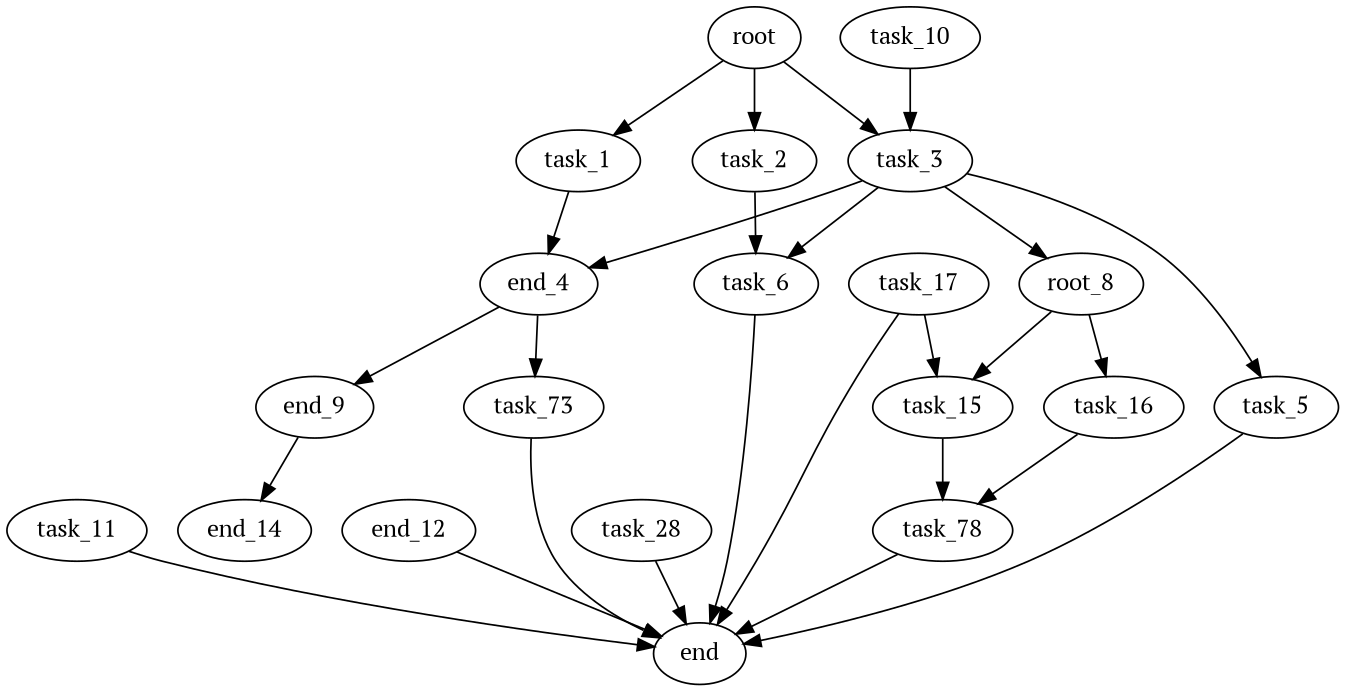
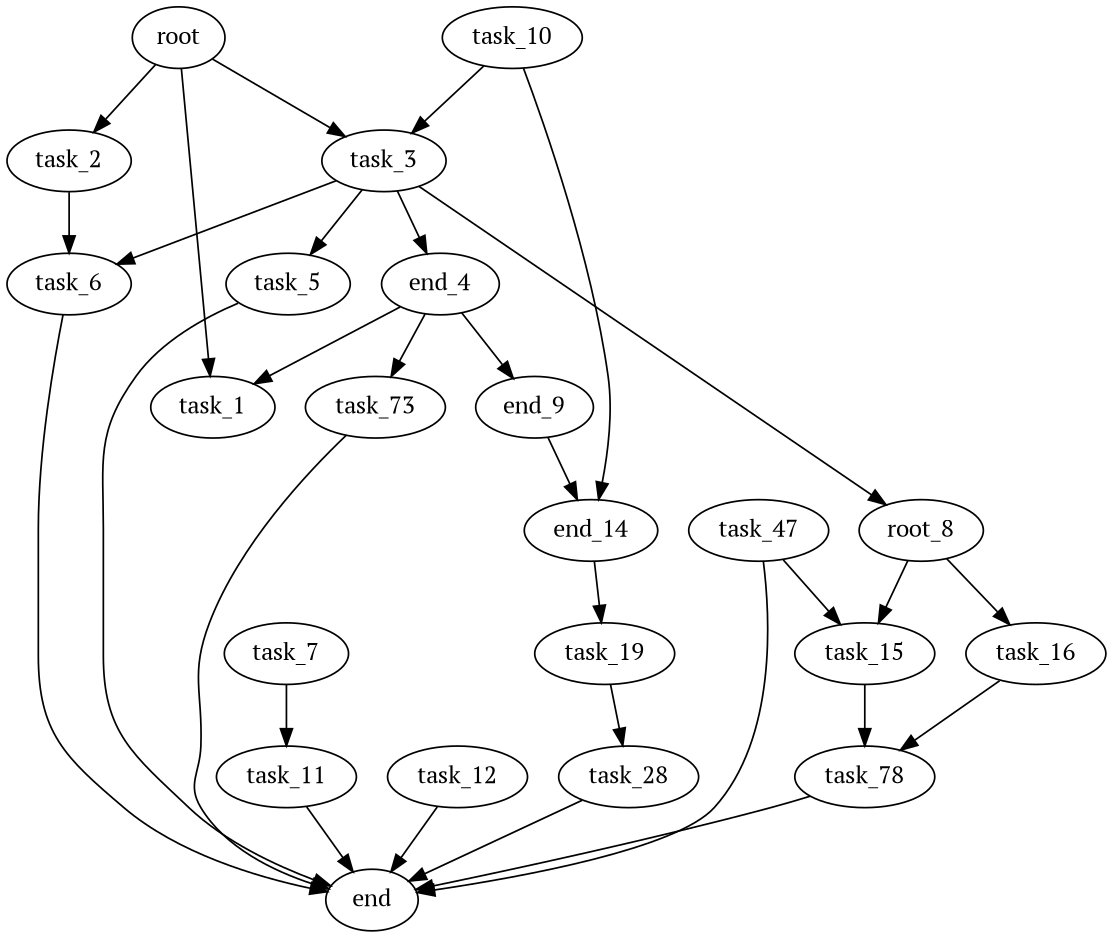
edge "task_1" -> "end_4": reversed
edge "task_10" -> "end_14": added
node "task_17": label "task_17" -> "task_47"
node "end_12": label "end_12" -> "task_12"
node "task_7": added
node "task_19": added
